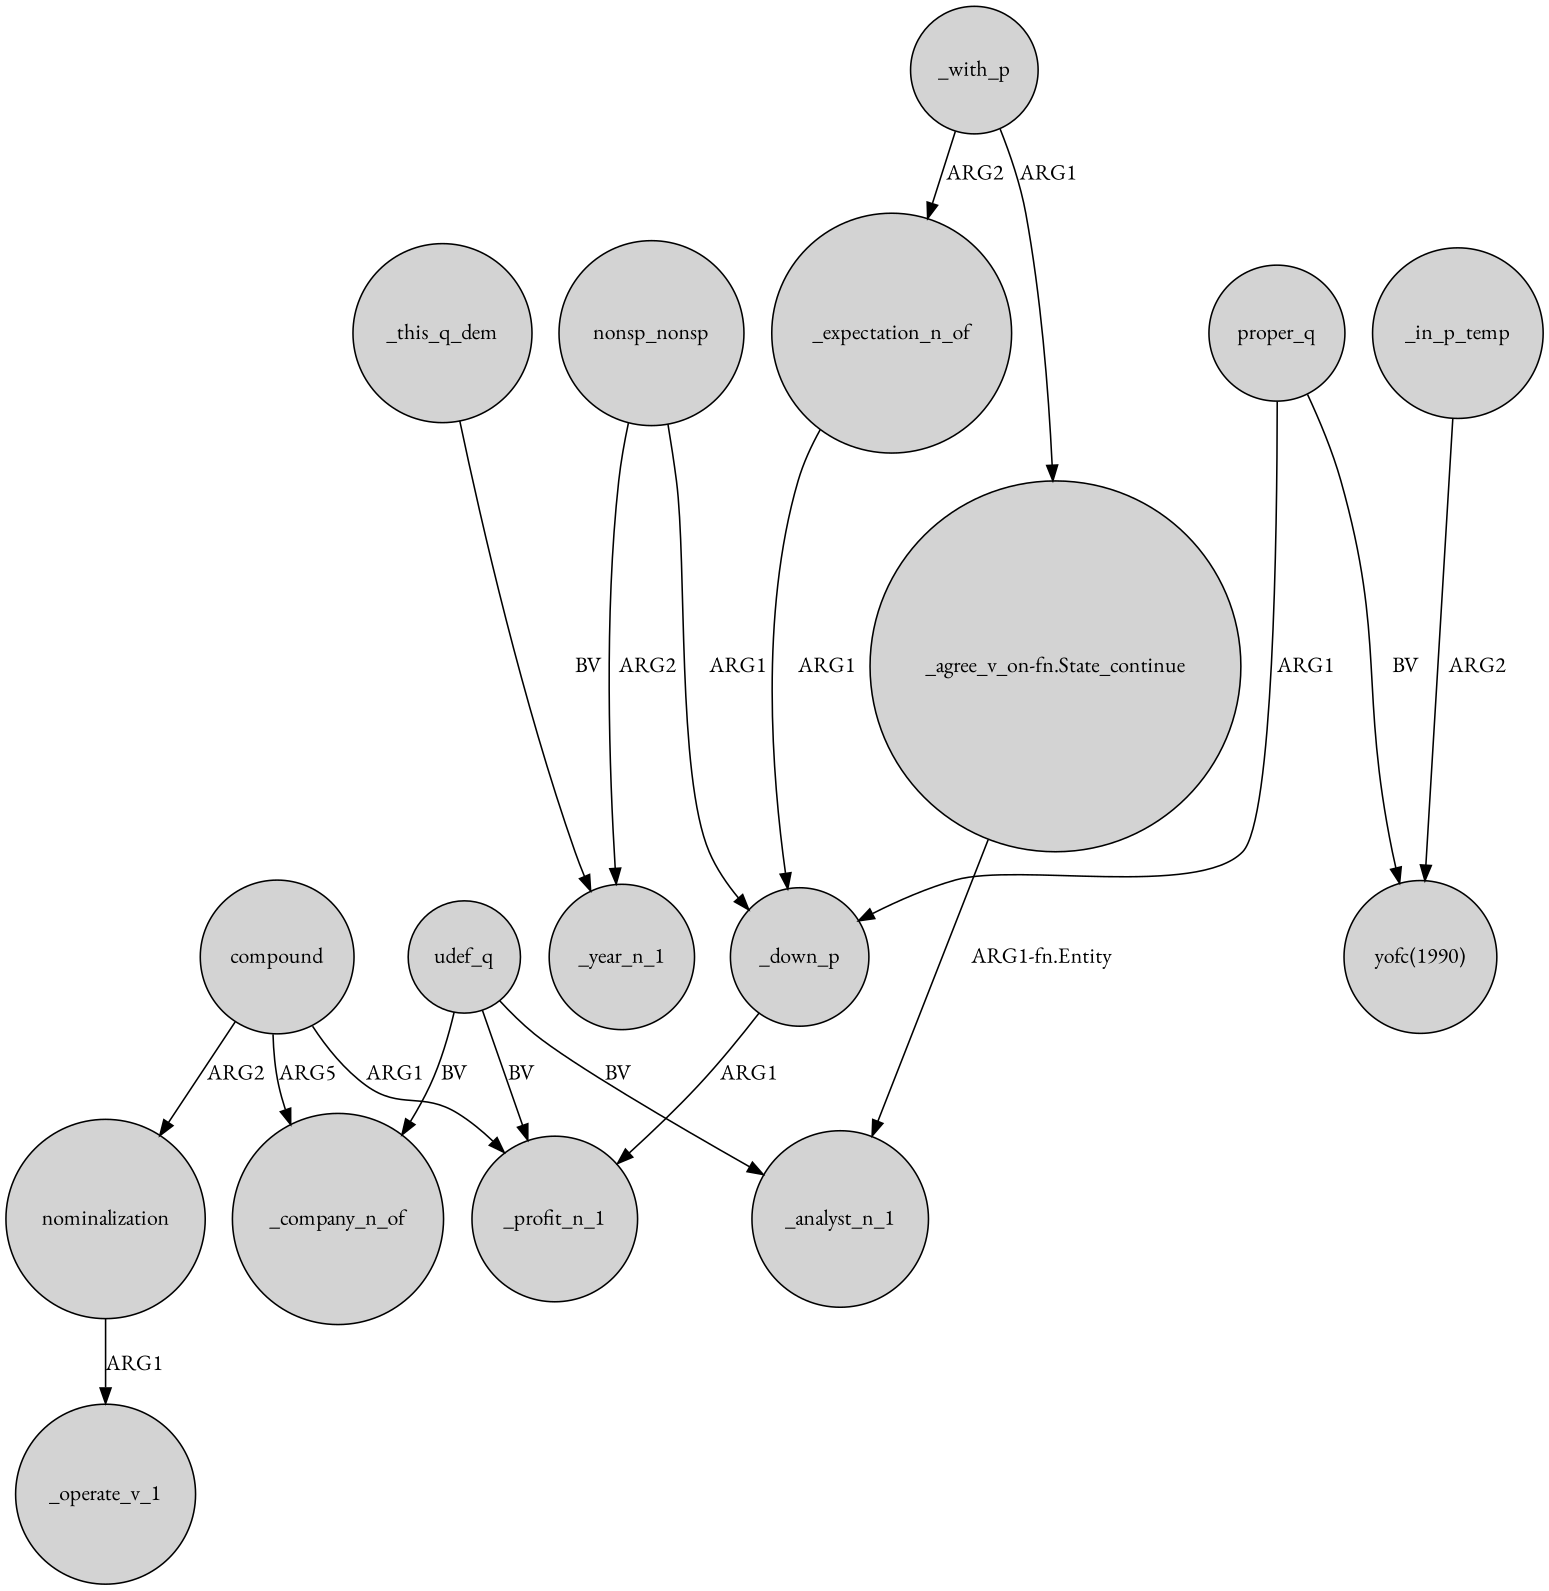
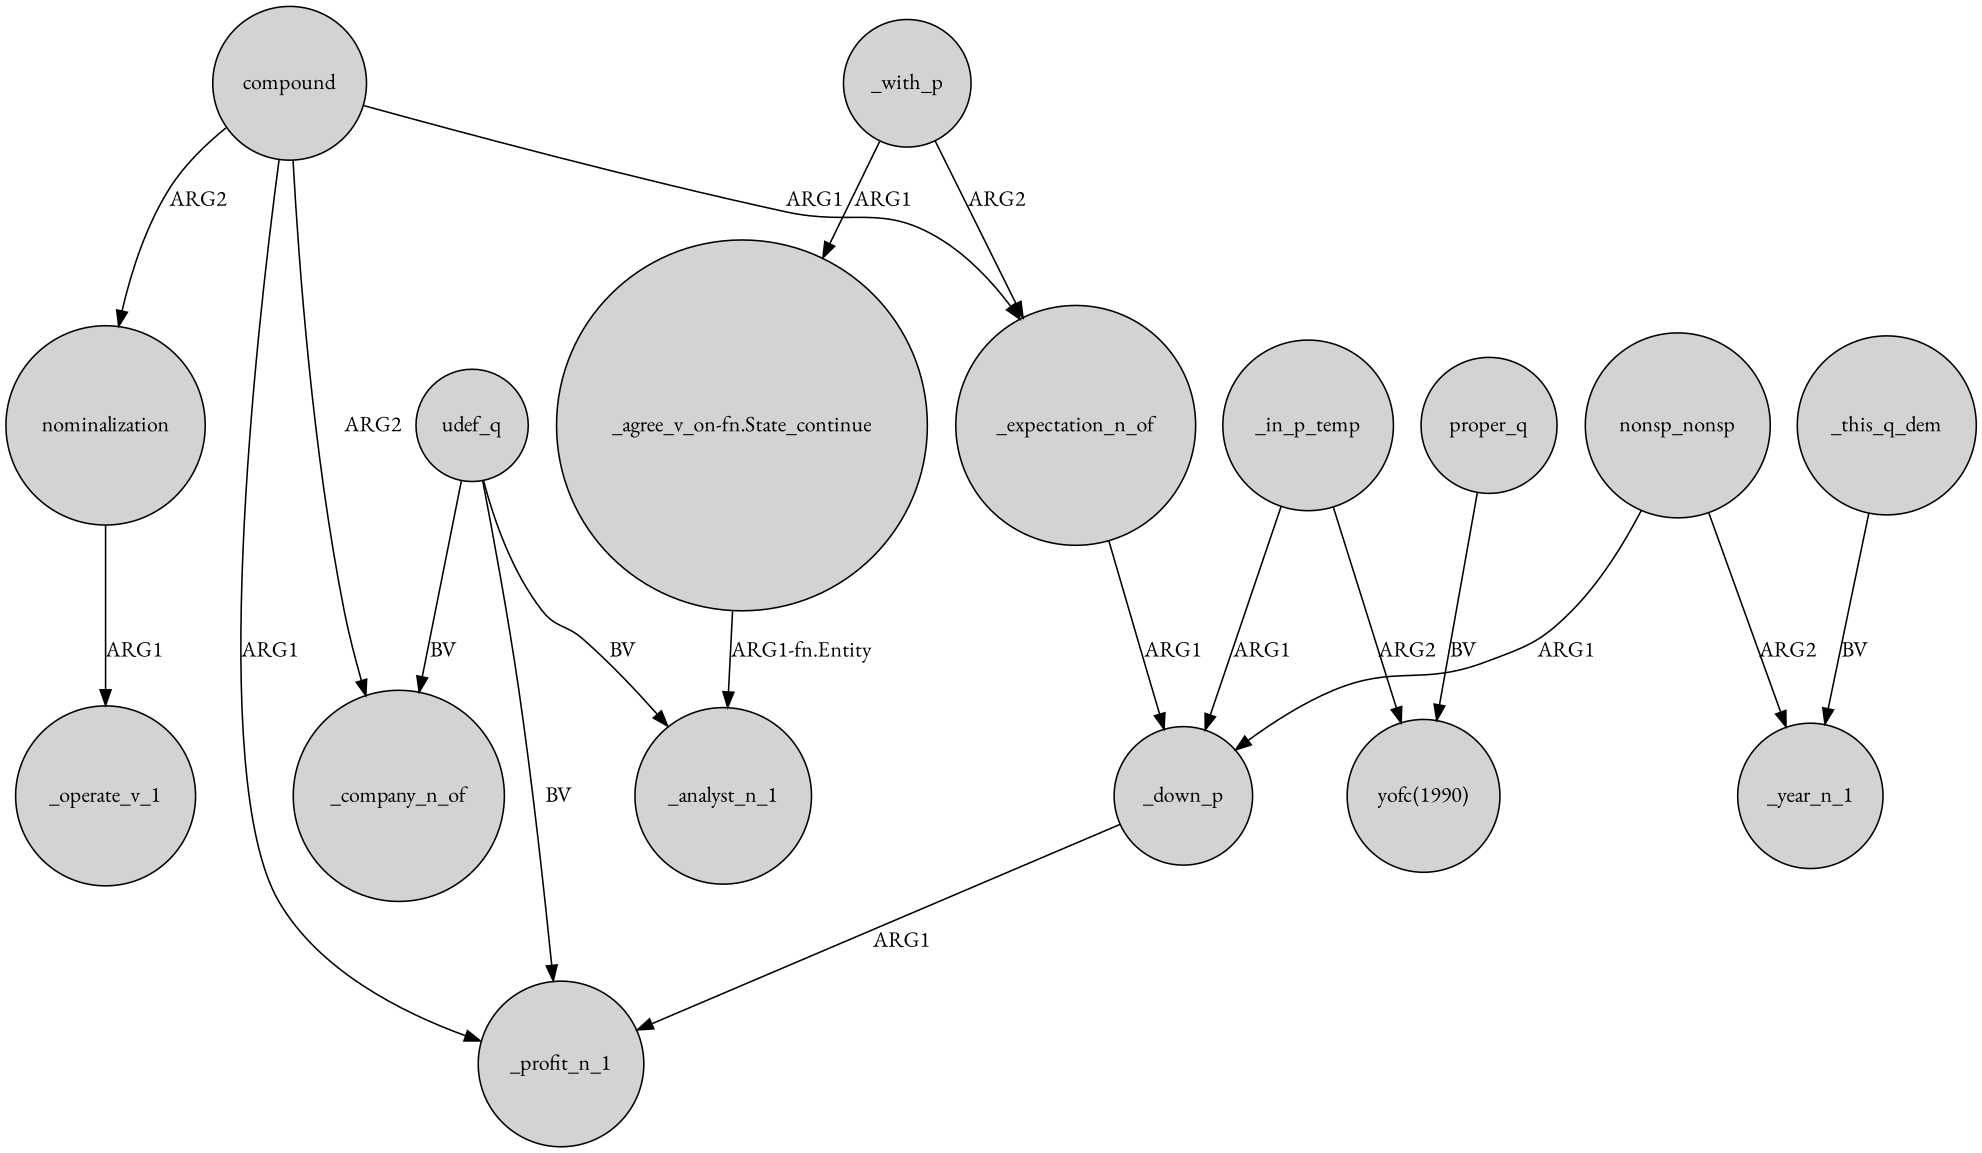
edge "compound" -> "_expectation_n_of": added, label "ARG1"
edge "proper_q" -> "_down_p": now "_in_p_temp" -> "_down_p"
edge "compound" -> "_company_n_of": label "ARG5" -> "ARG2"
